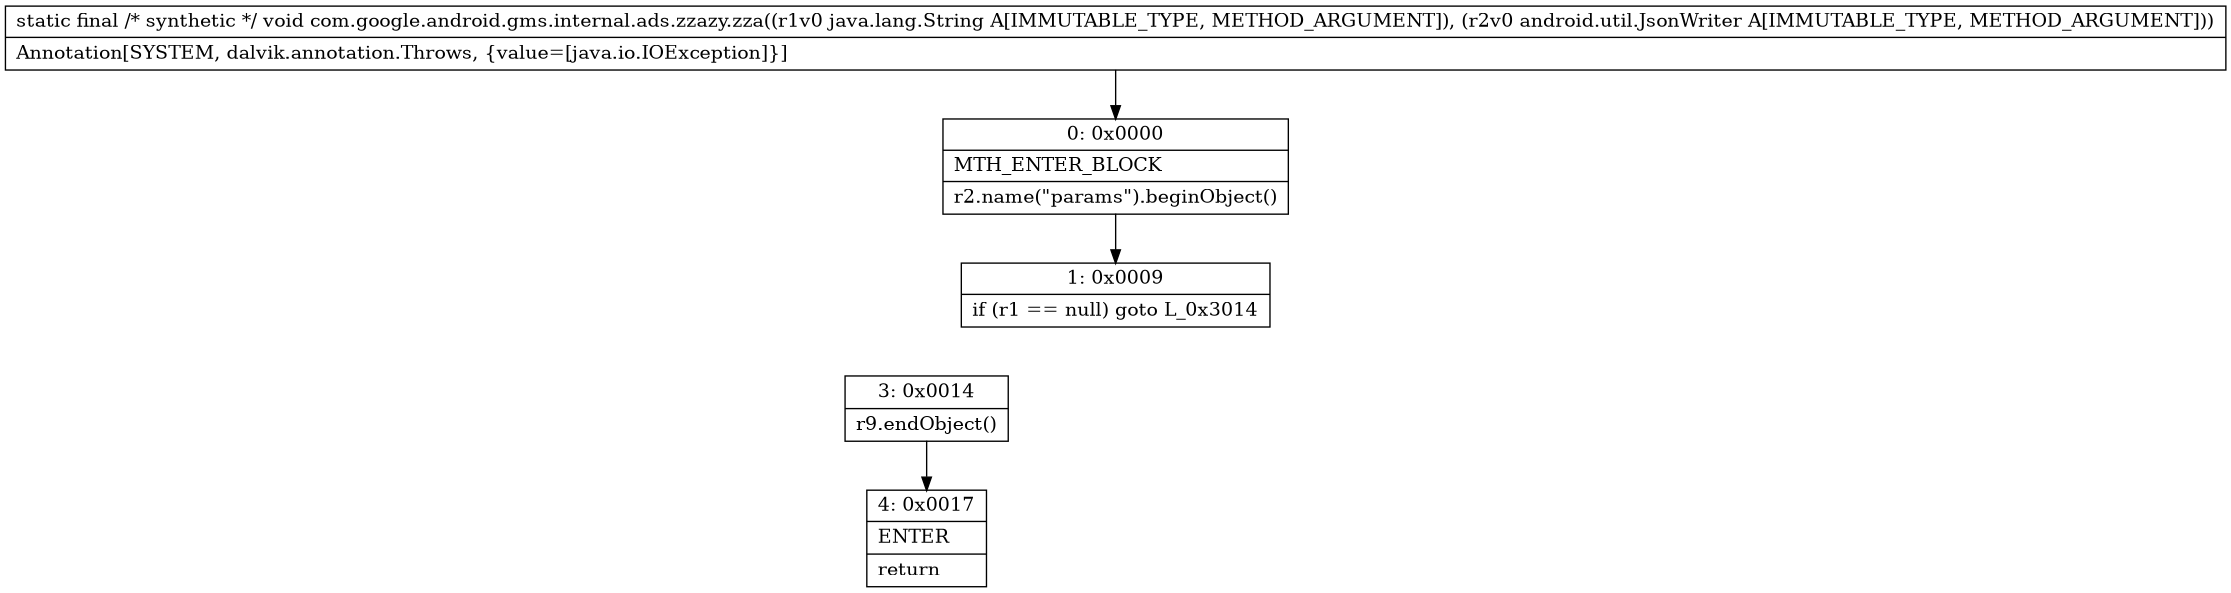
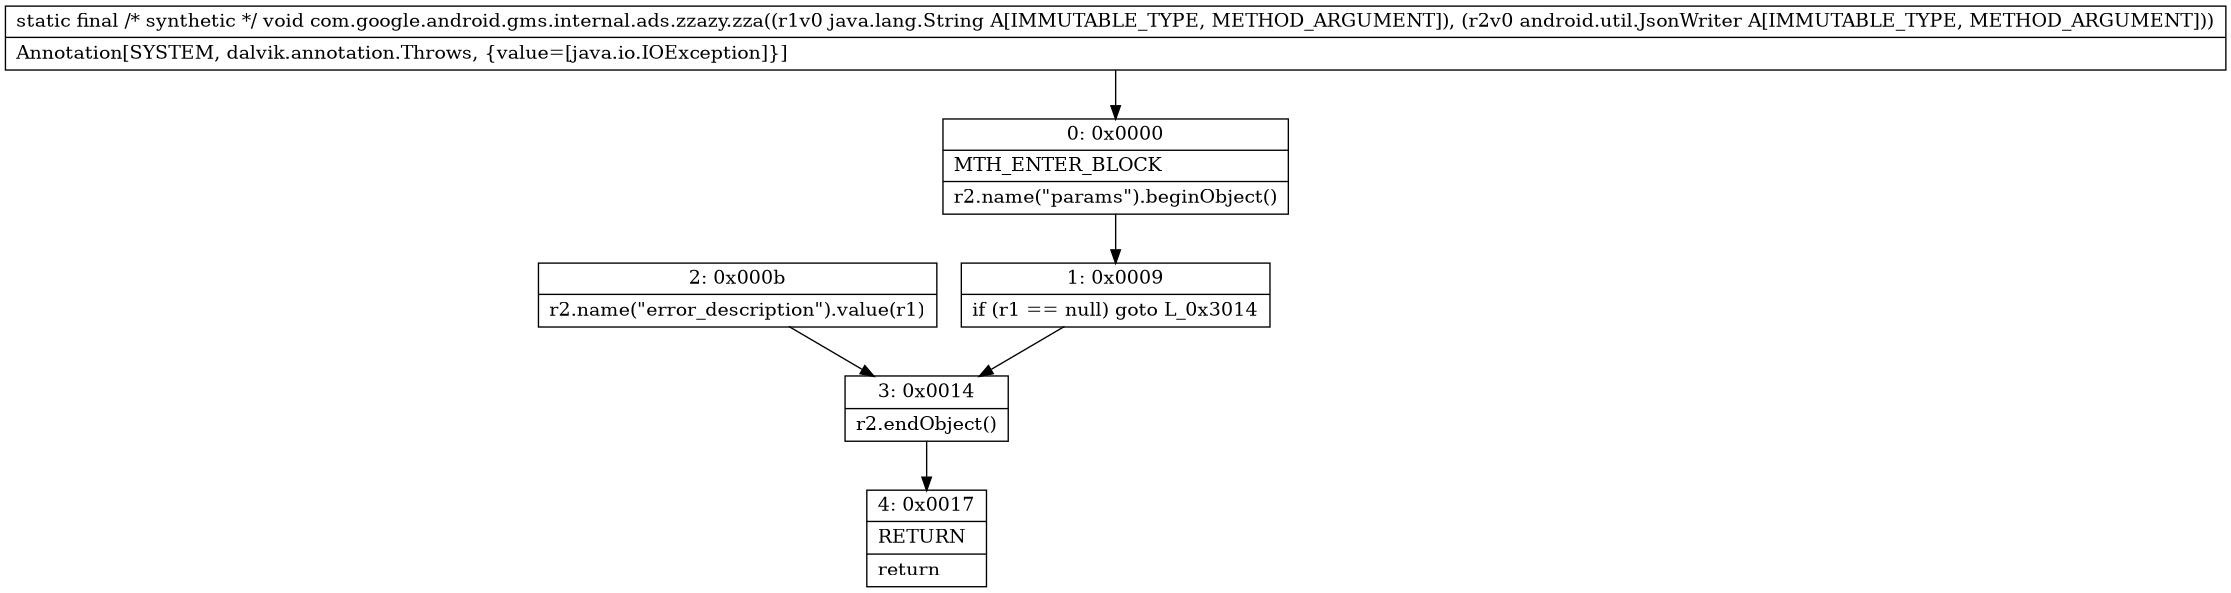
node "2: 0x000b": added
edge "1: 0x0009" -> "3: 0x0014": added
node "3: 0x0014": text "r9.endObject()" -> "r2.endObject()"
node "4: 0x0017": text "ENTER" -> "RETURN"
